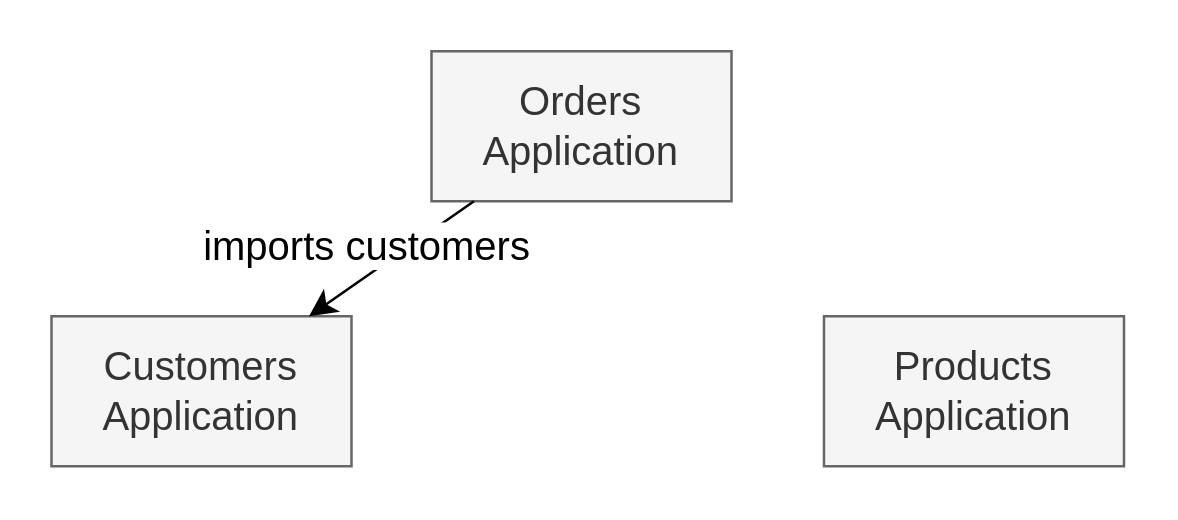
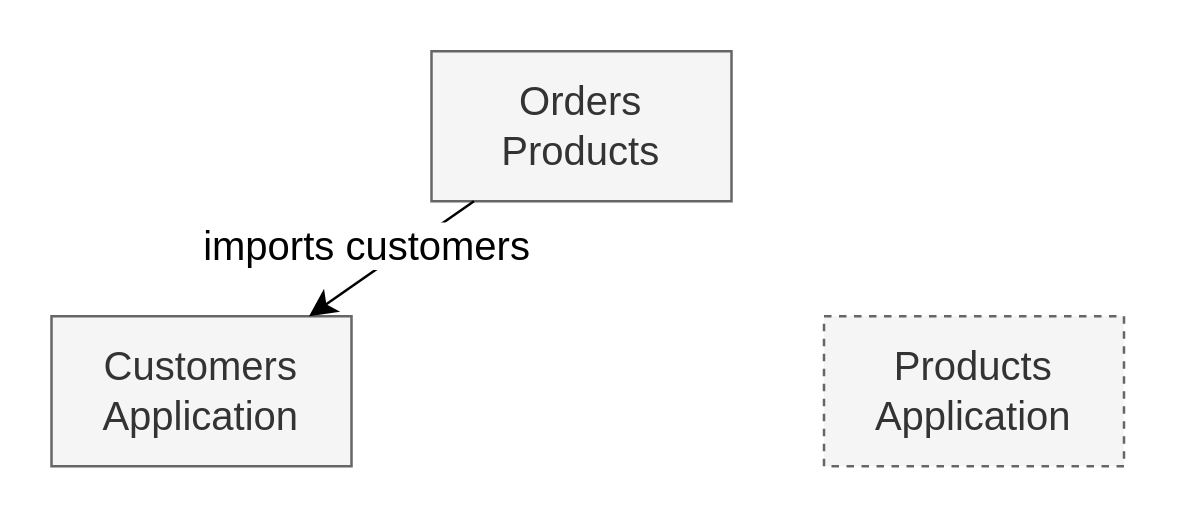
node "Orders Application": label "Orders Application" -> "Orders Products"
node "Products Application": style solid -> dashed
